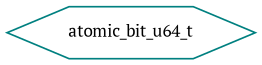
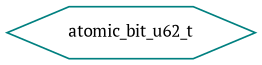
node "atomic_bit_u64_t": label "atomic_bit_u64_t" -> "atomic_bit_u62_t"
